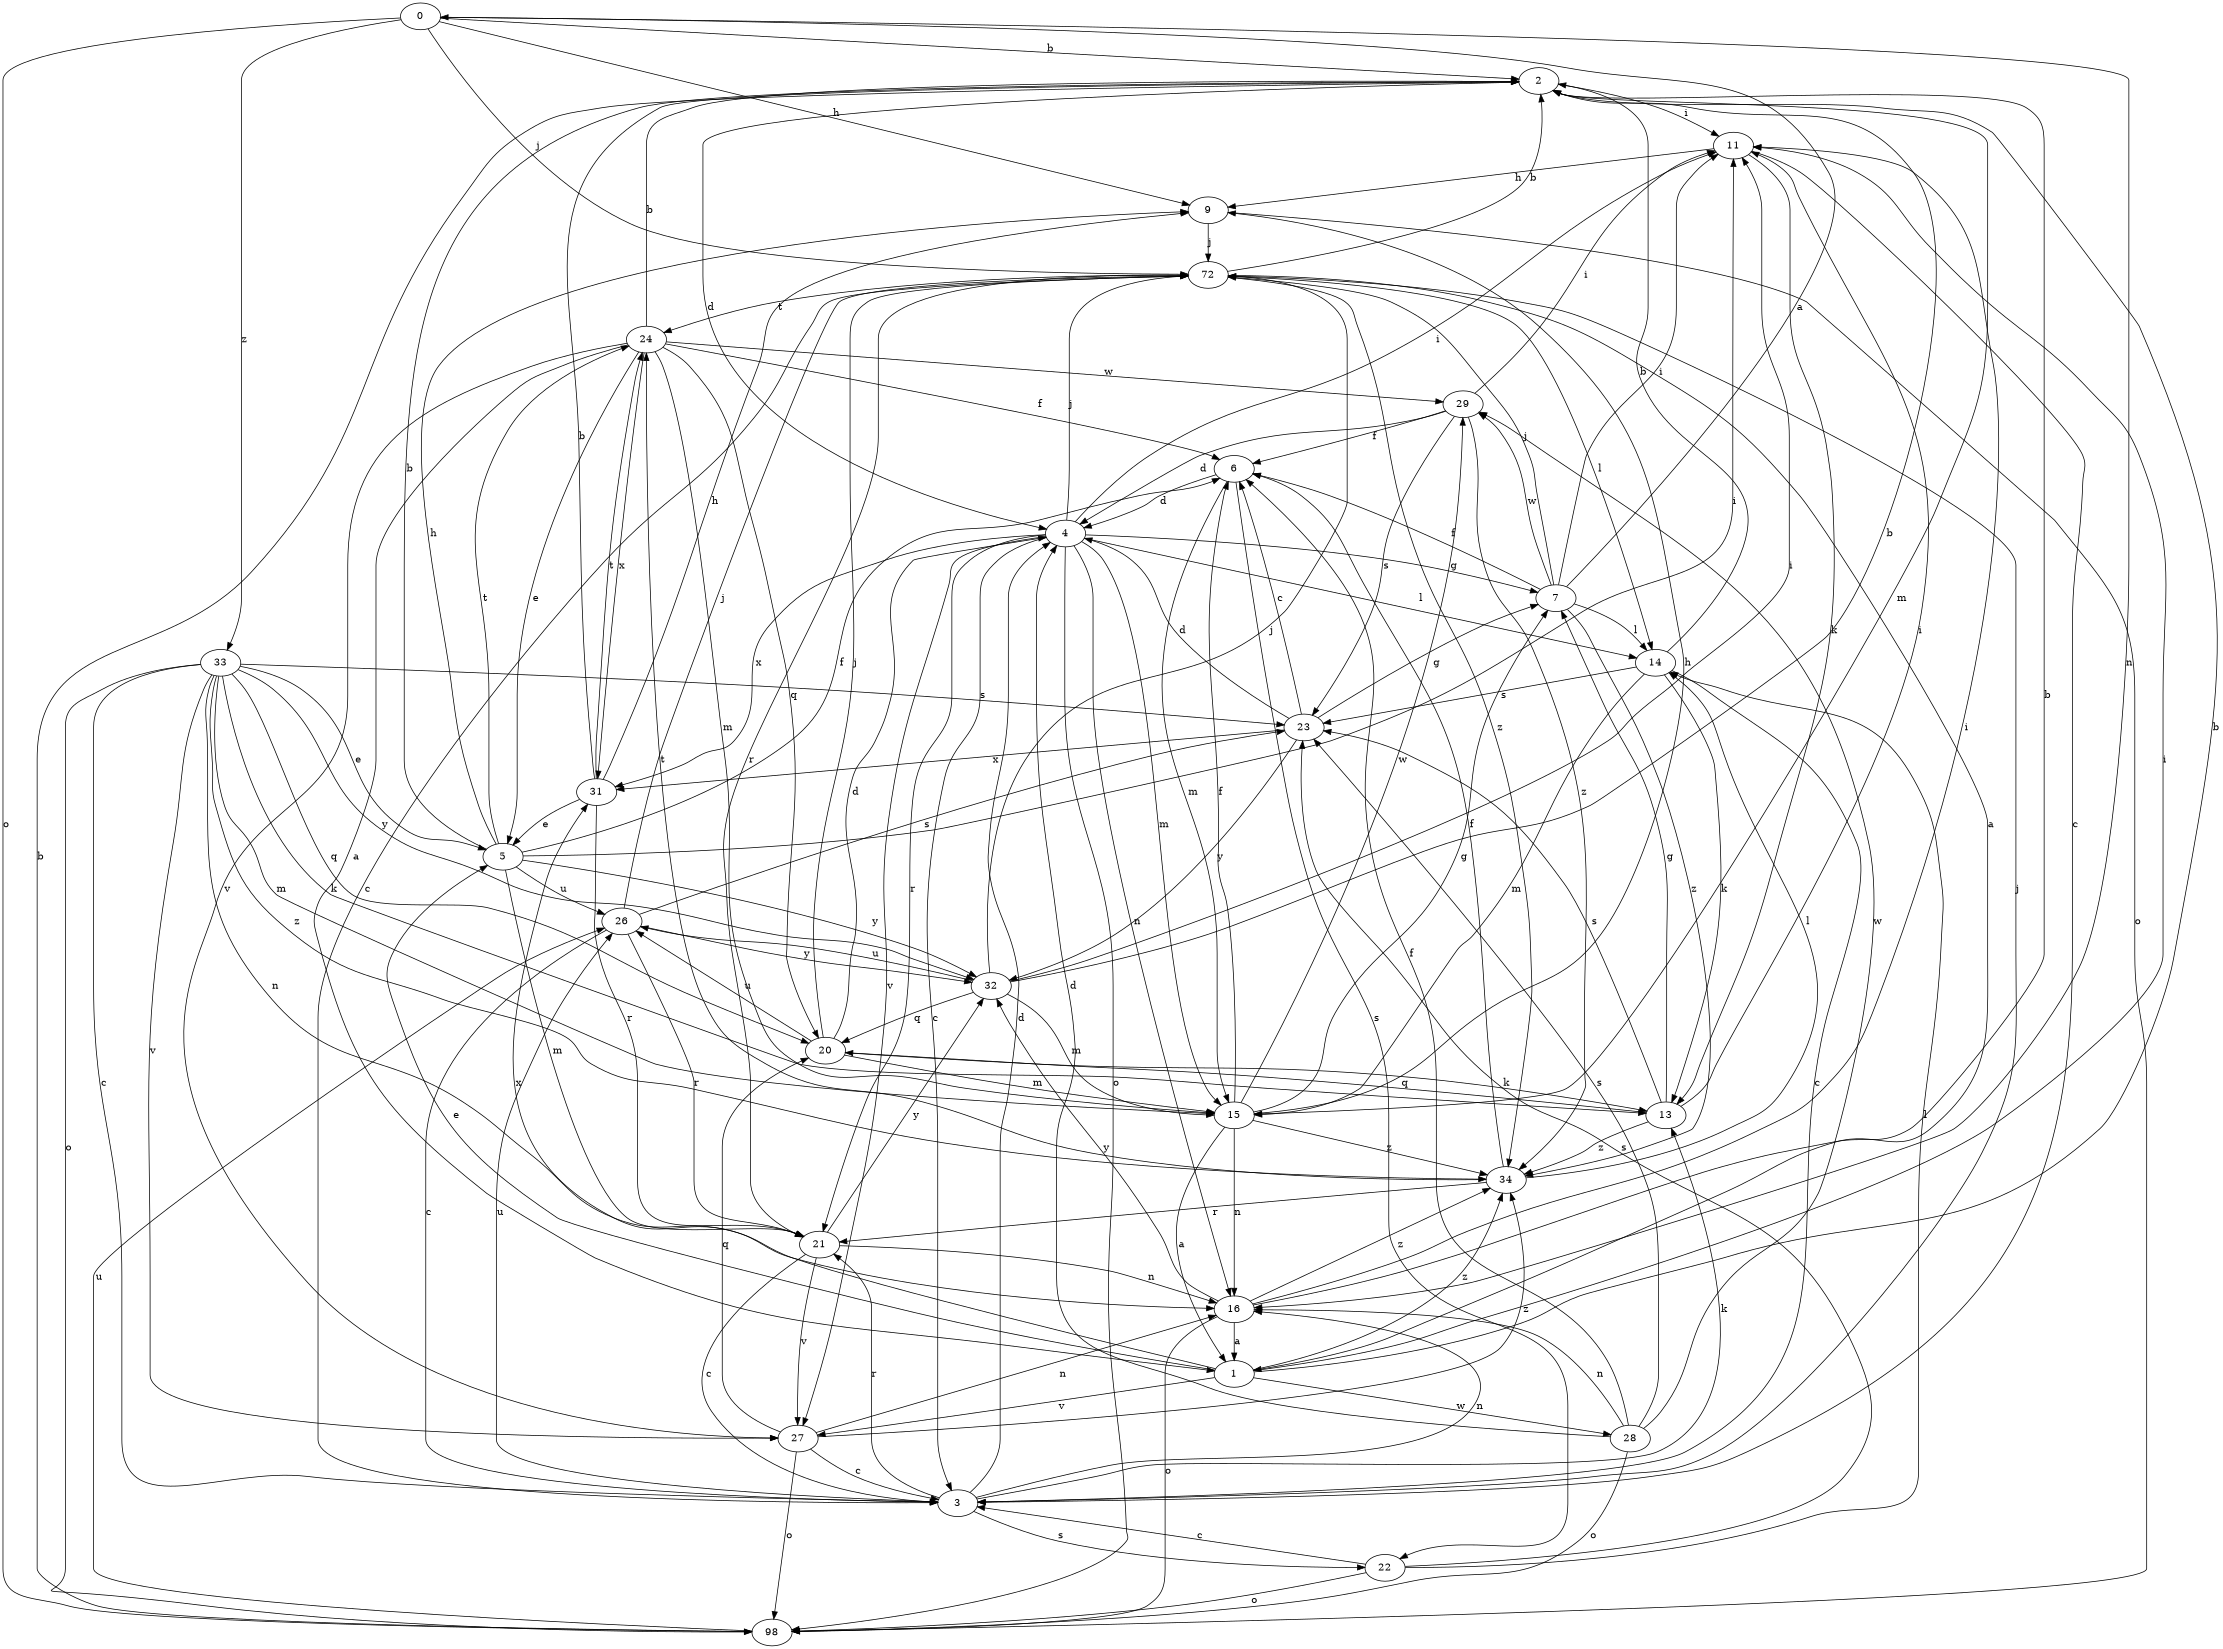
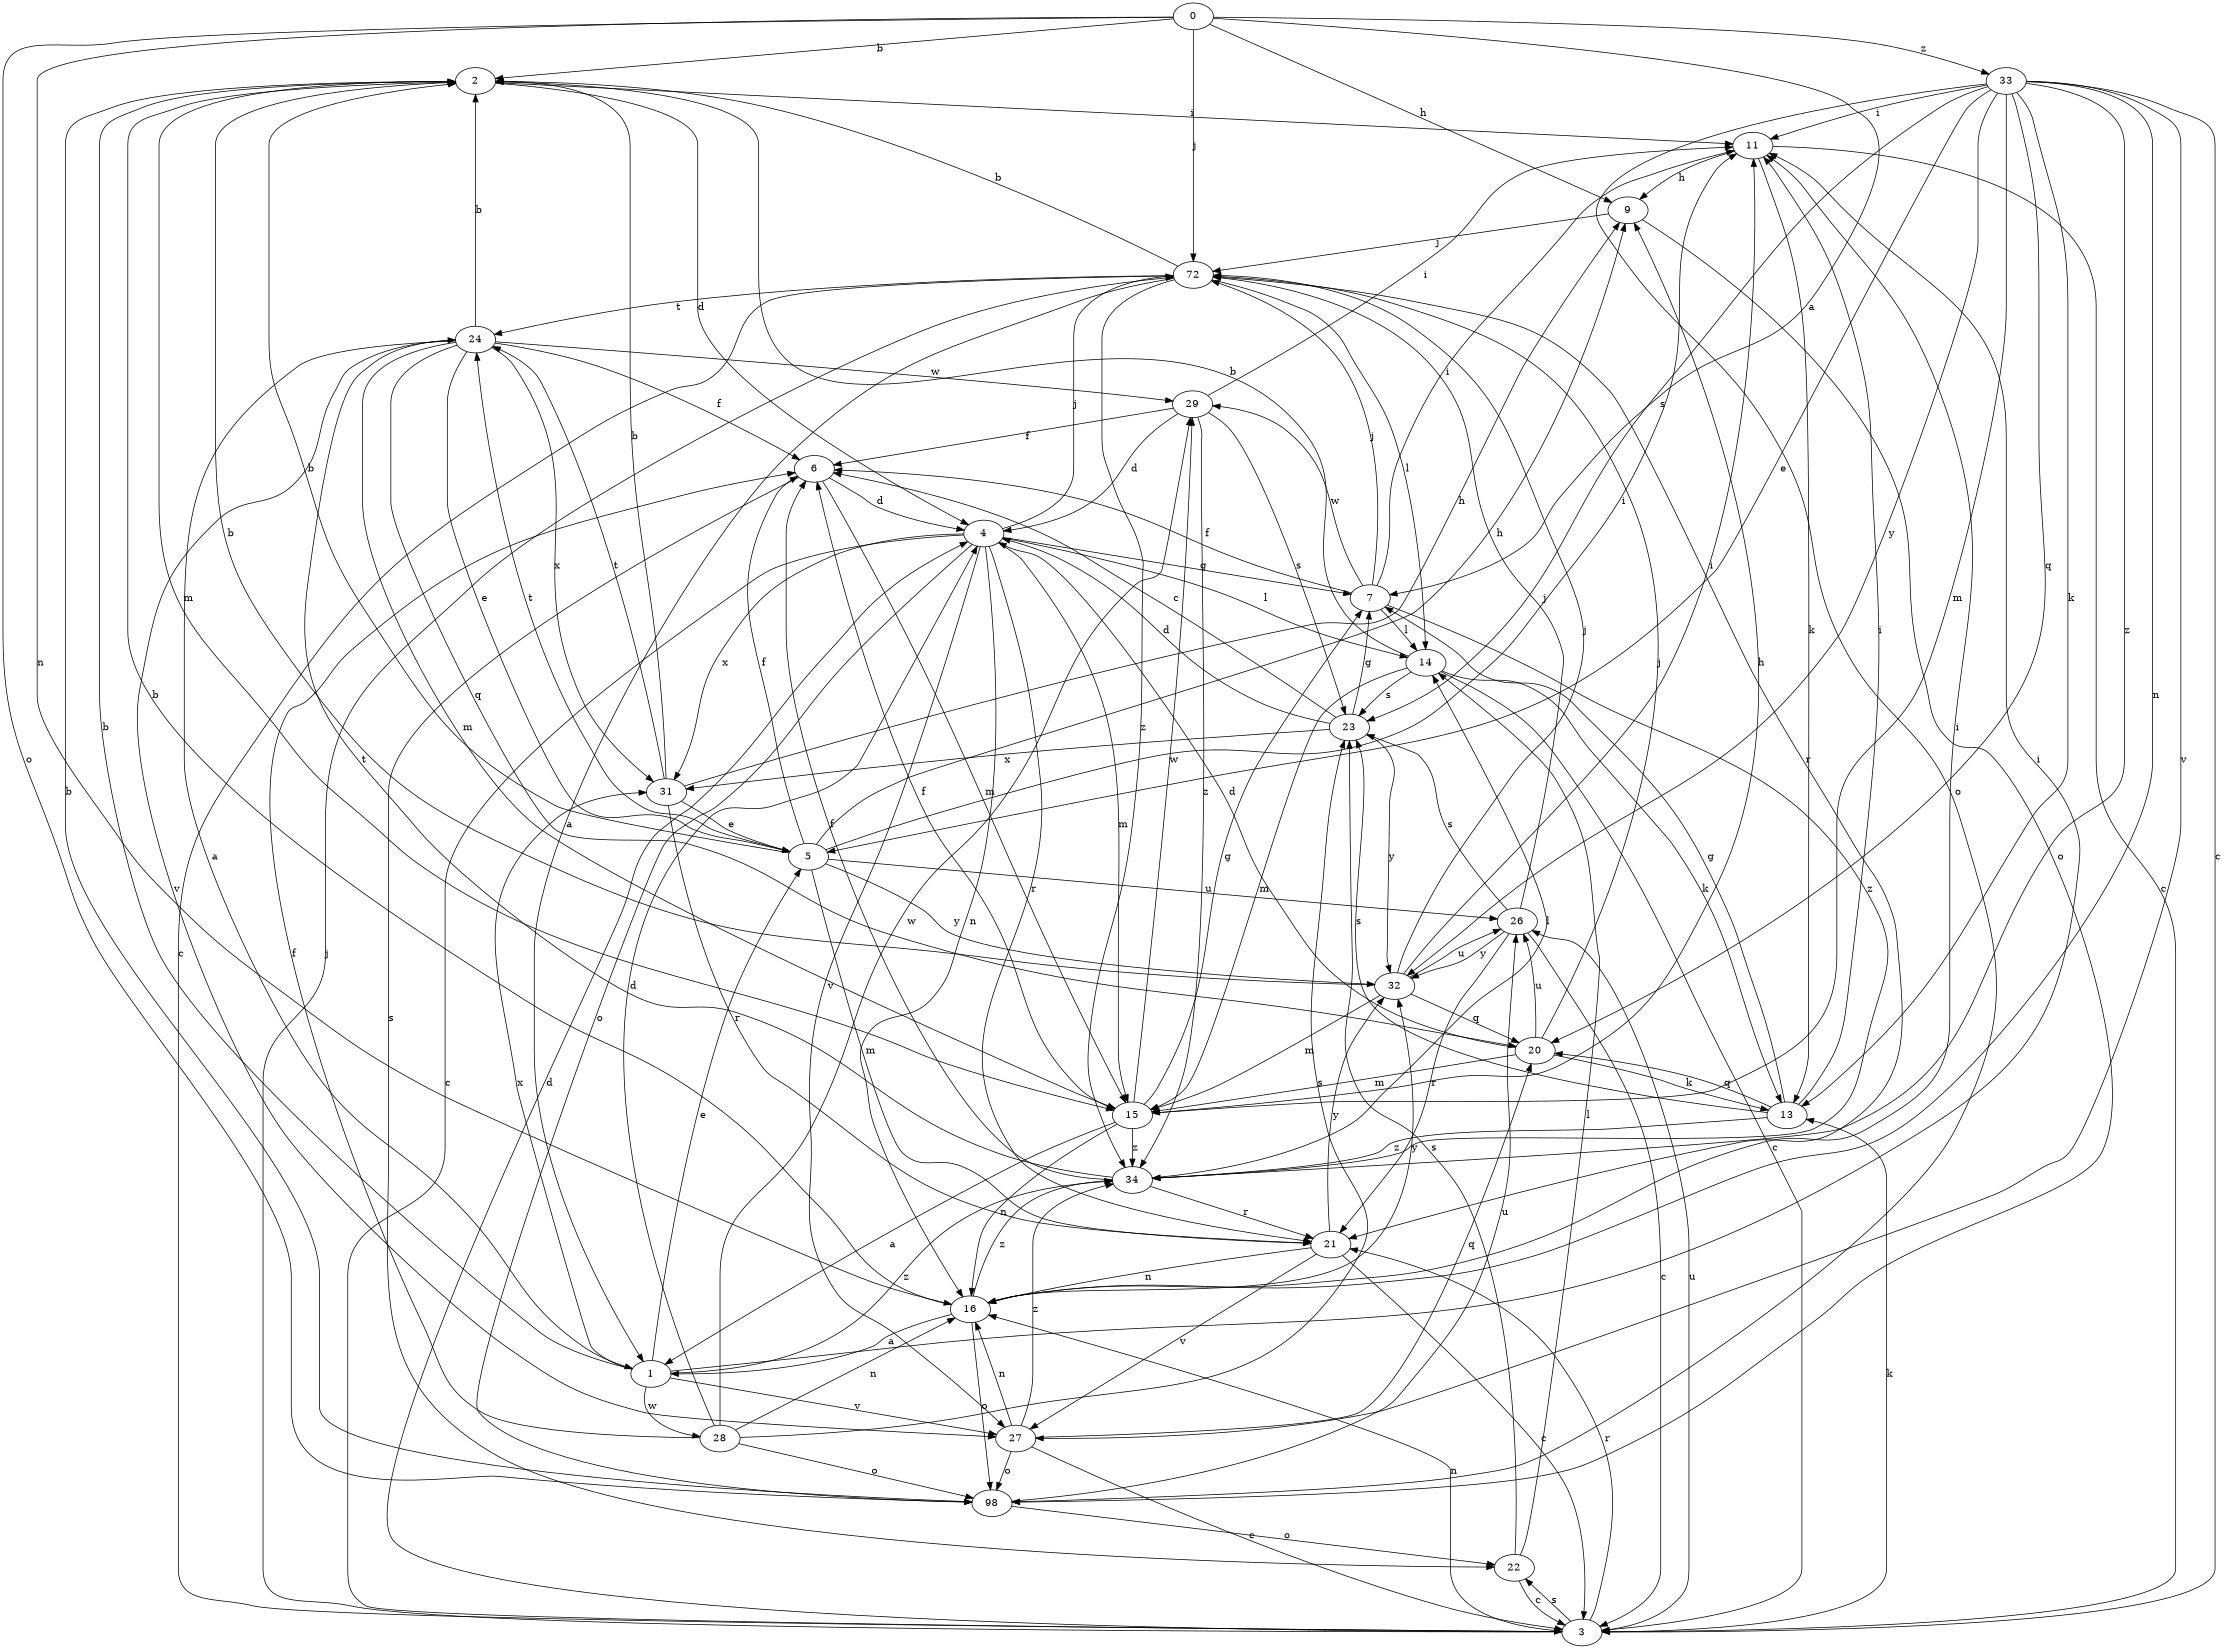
edge "7" -> "0": reversed
edge "4" -> "11": now "33" -> "11"
edge "22" -> "98": reversed
